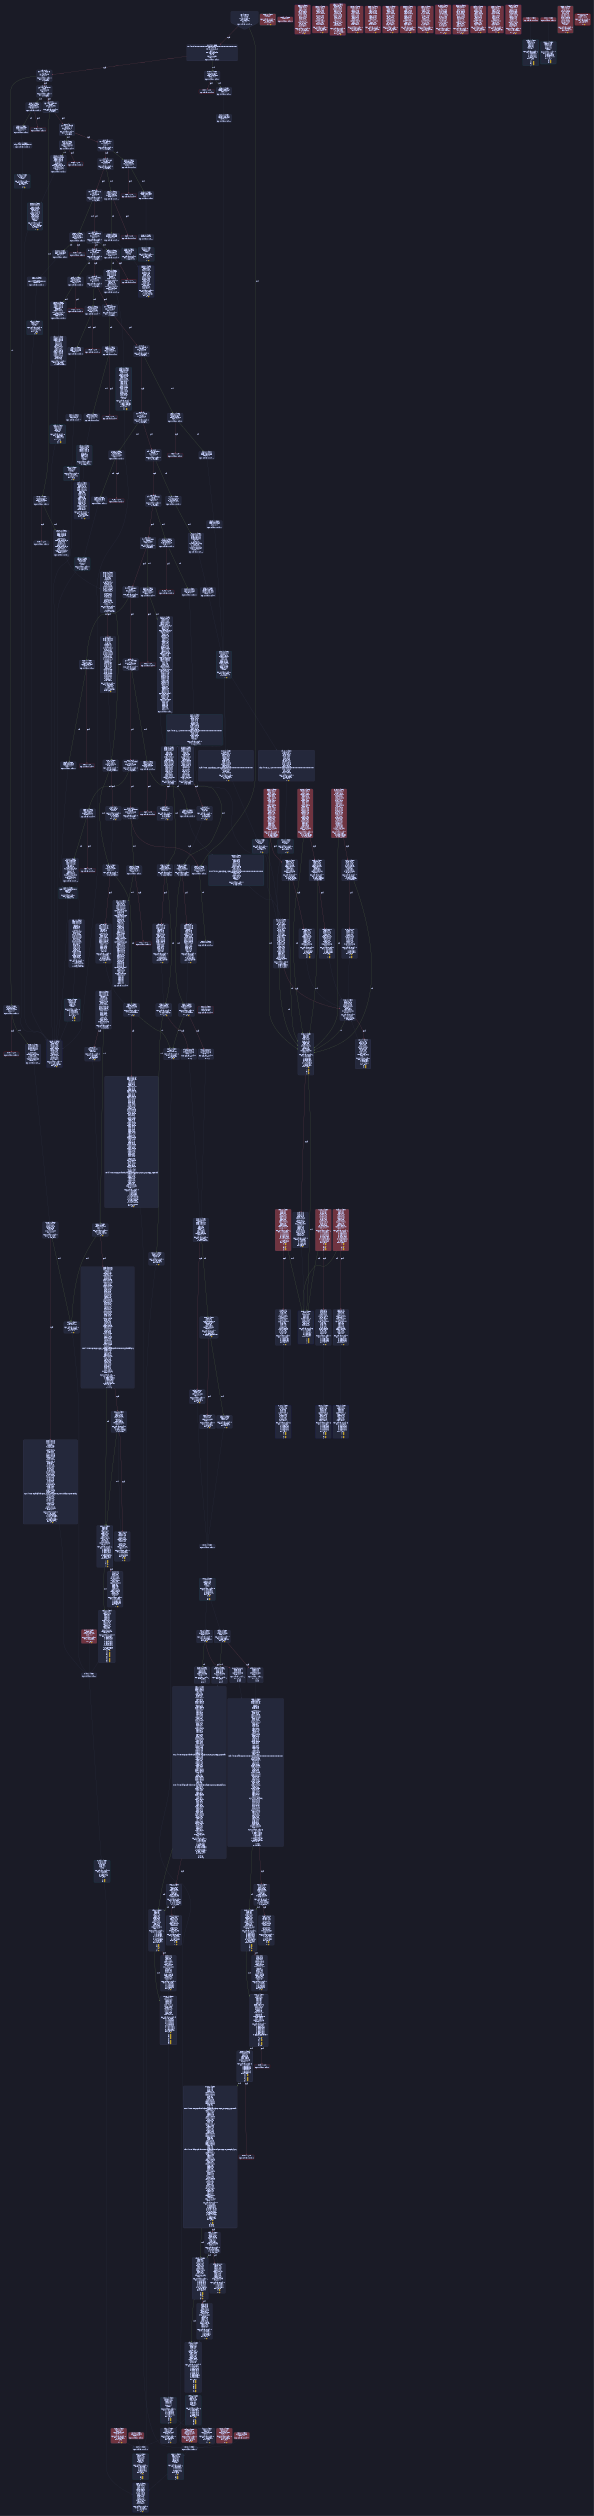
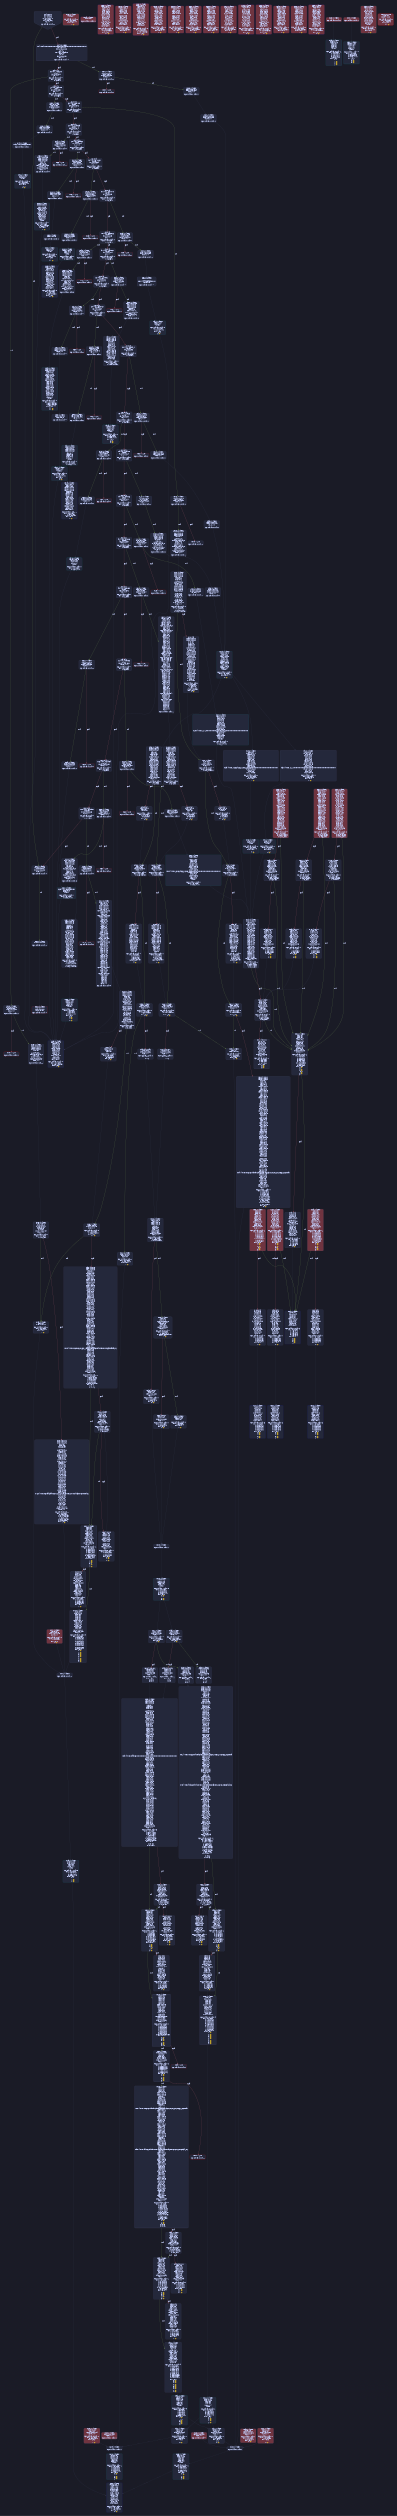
node "[01fa] INVALID Stack size req: 0, sizeΔ: 0": removed
